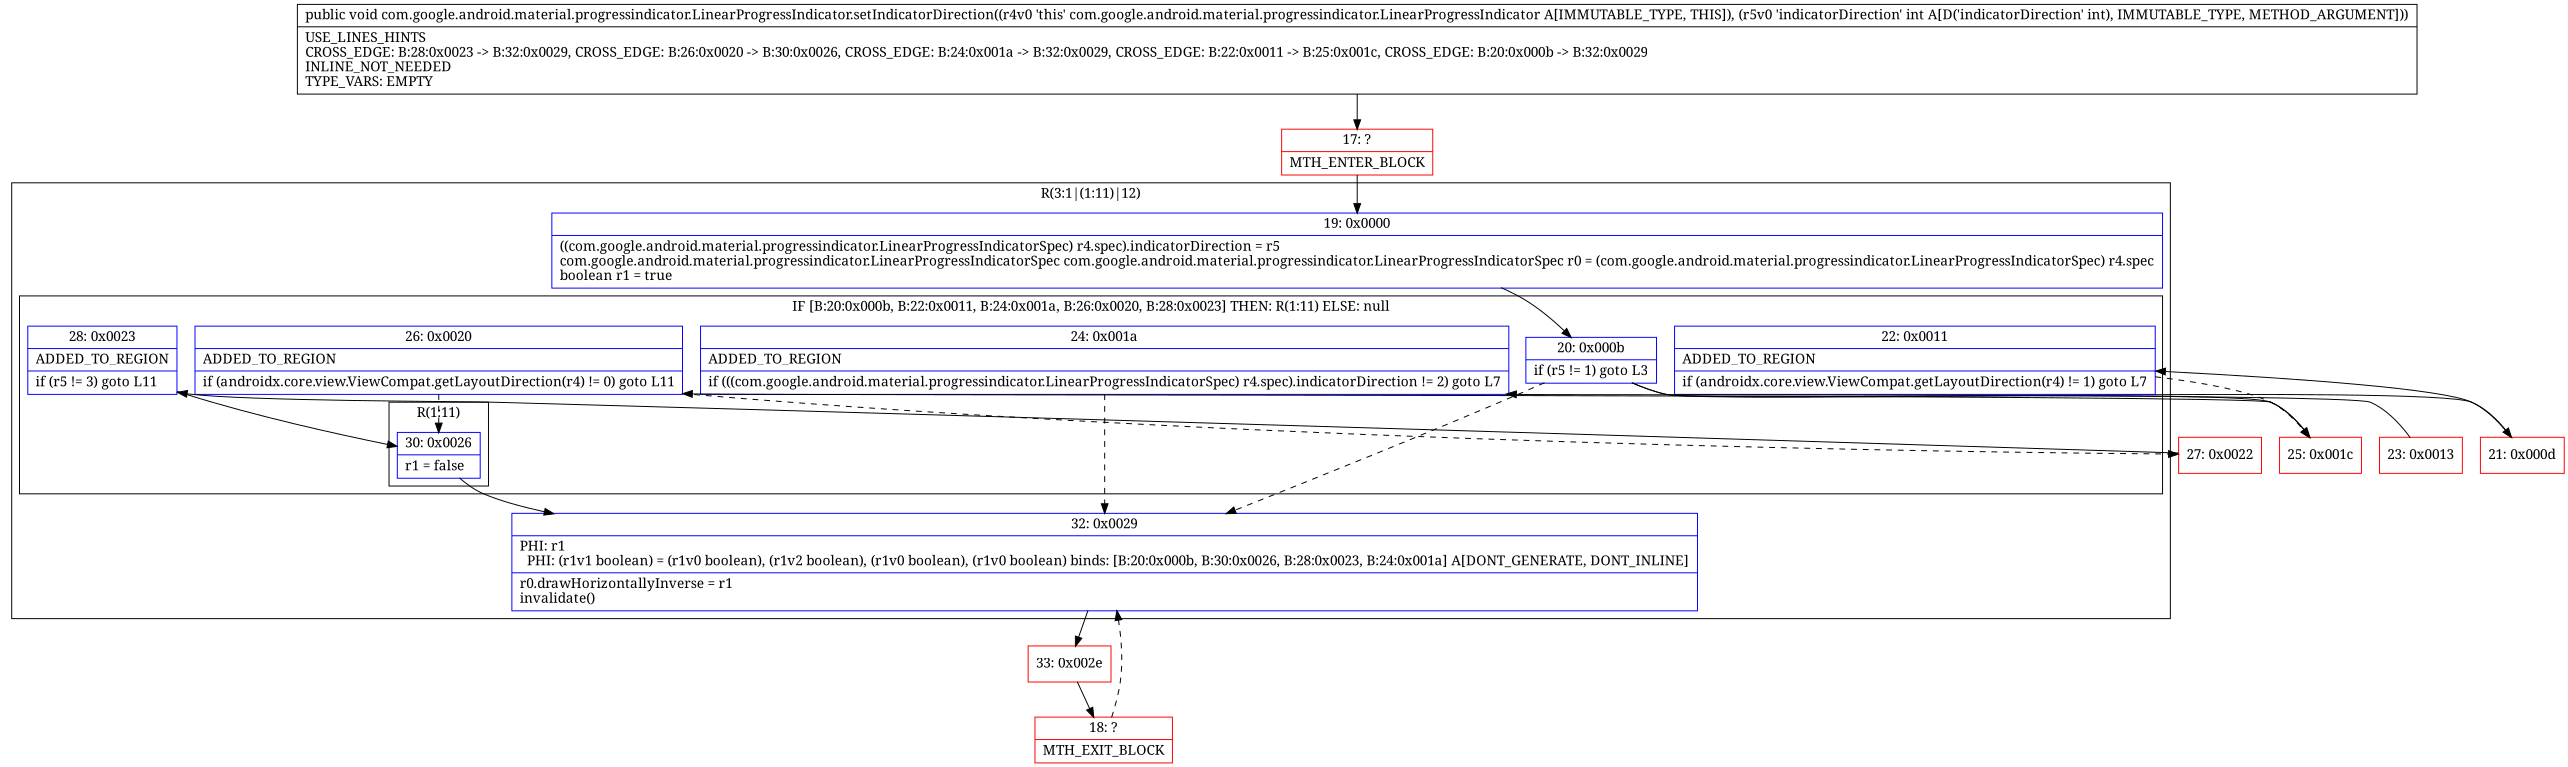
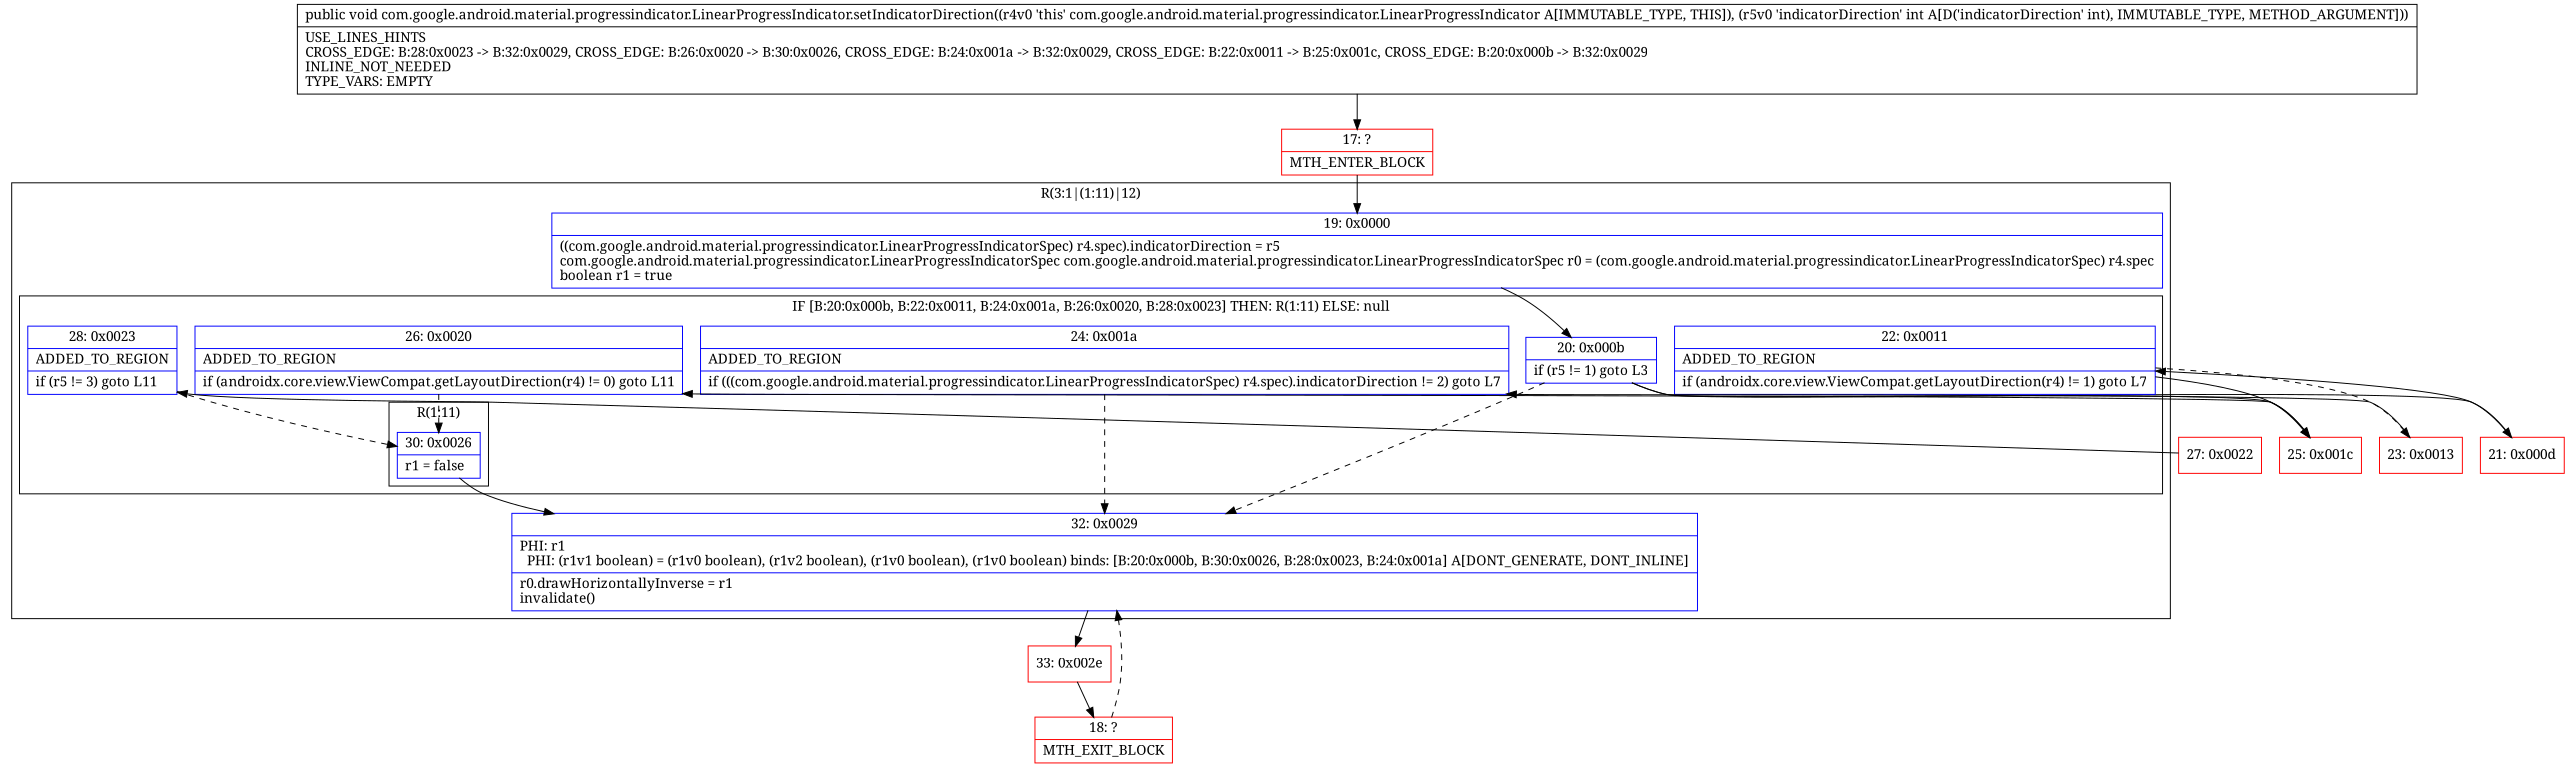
edge "22: 0x0011" -> "25: 0x001c": style dashed -> solid
edge "22: 0x0011" -> "23: 0x0013": added
edge "28: 0x0023" -> "30: 0x0026": style solid -> dashed
edge "26: 0x0020" -> "27: 0x0022": removed
